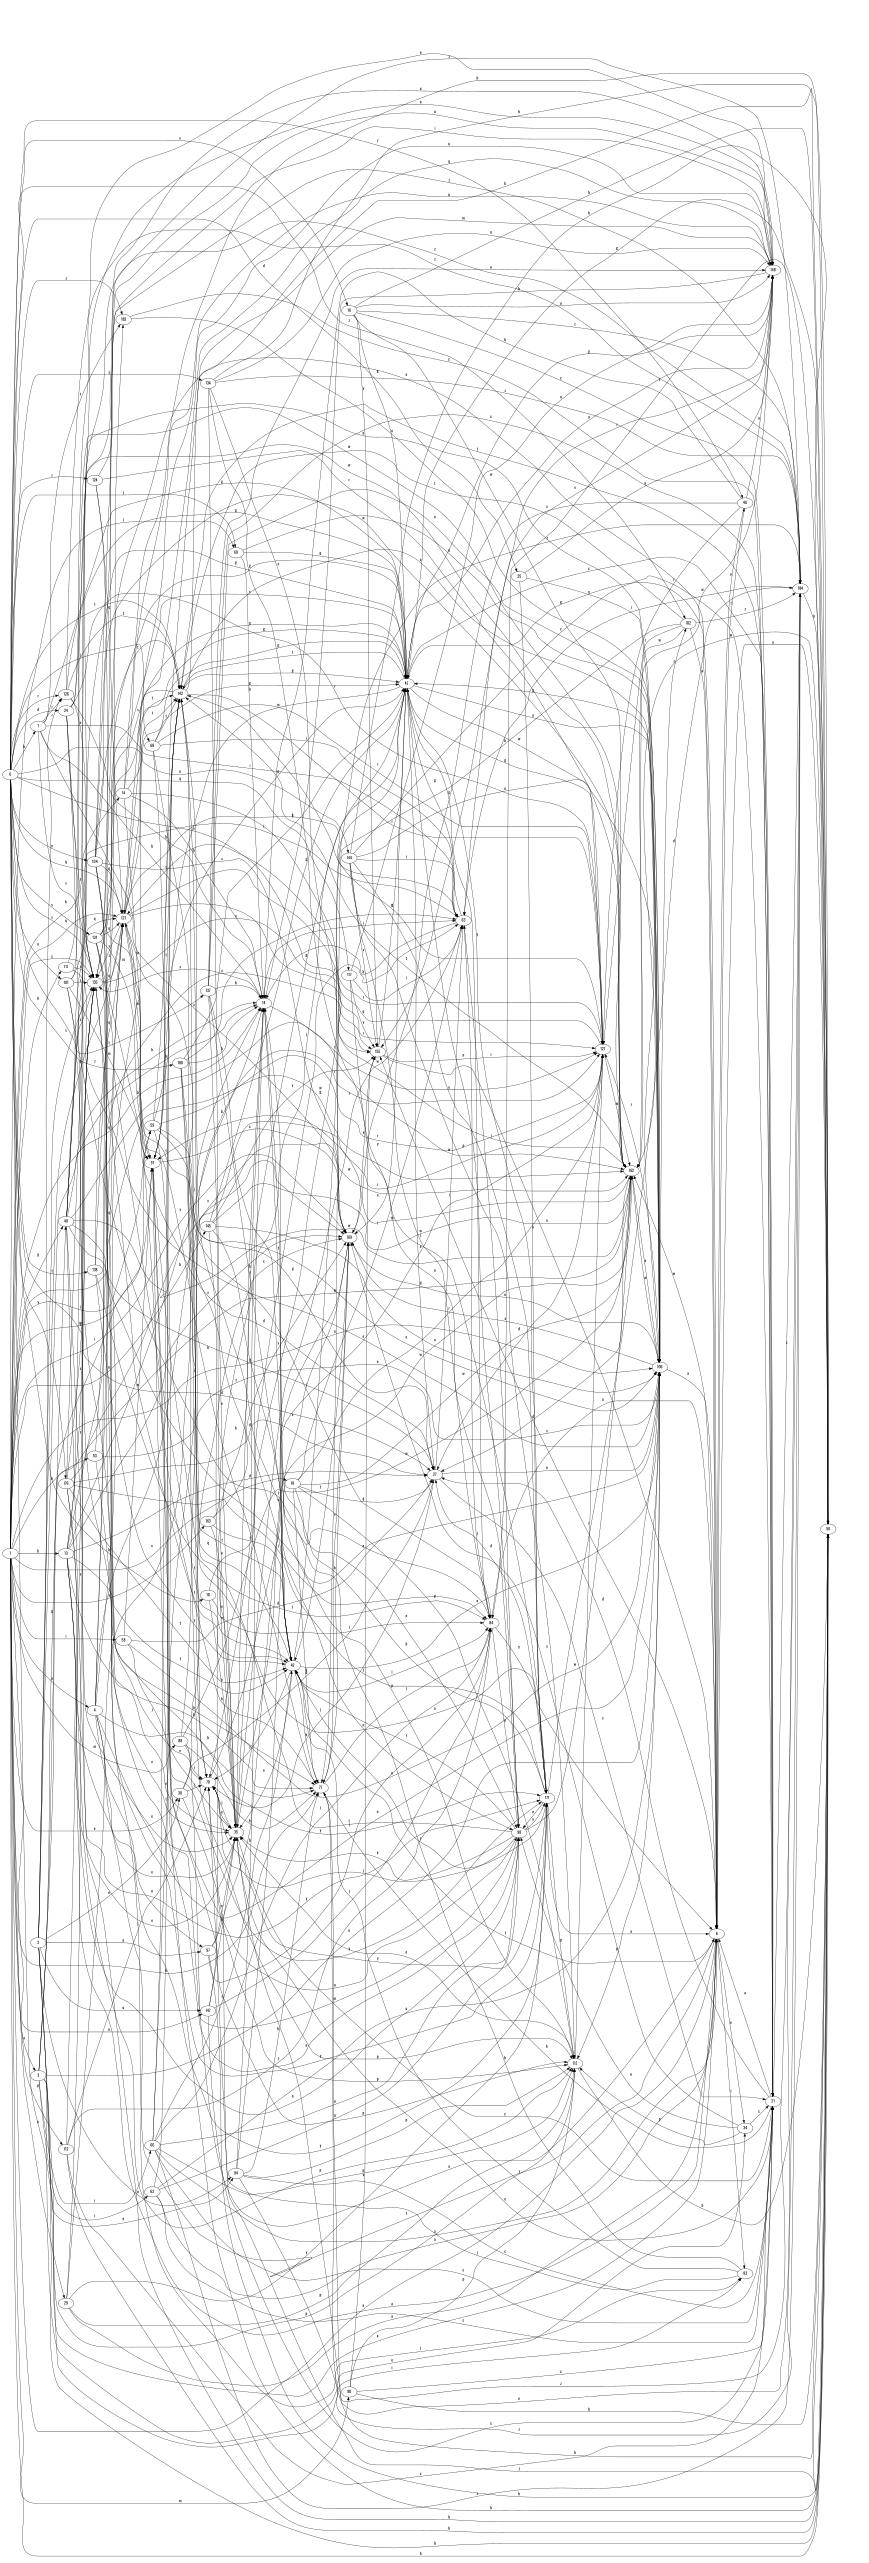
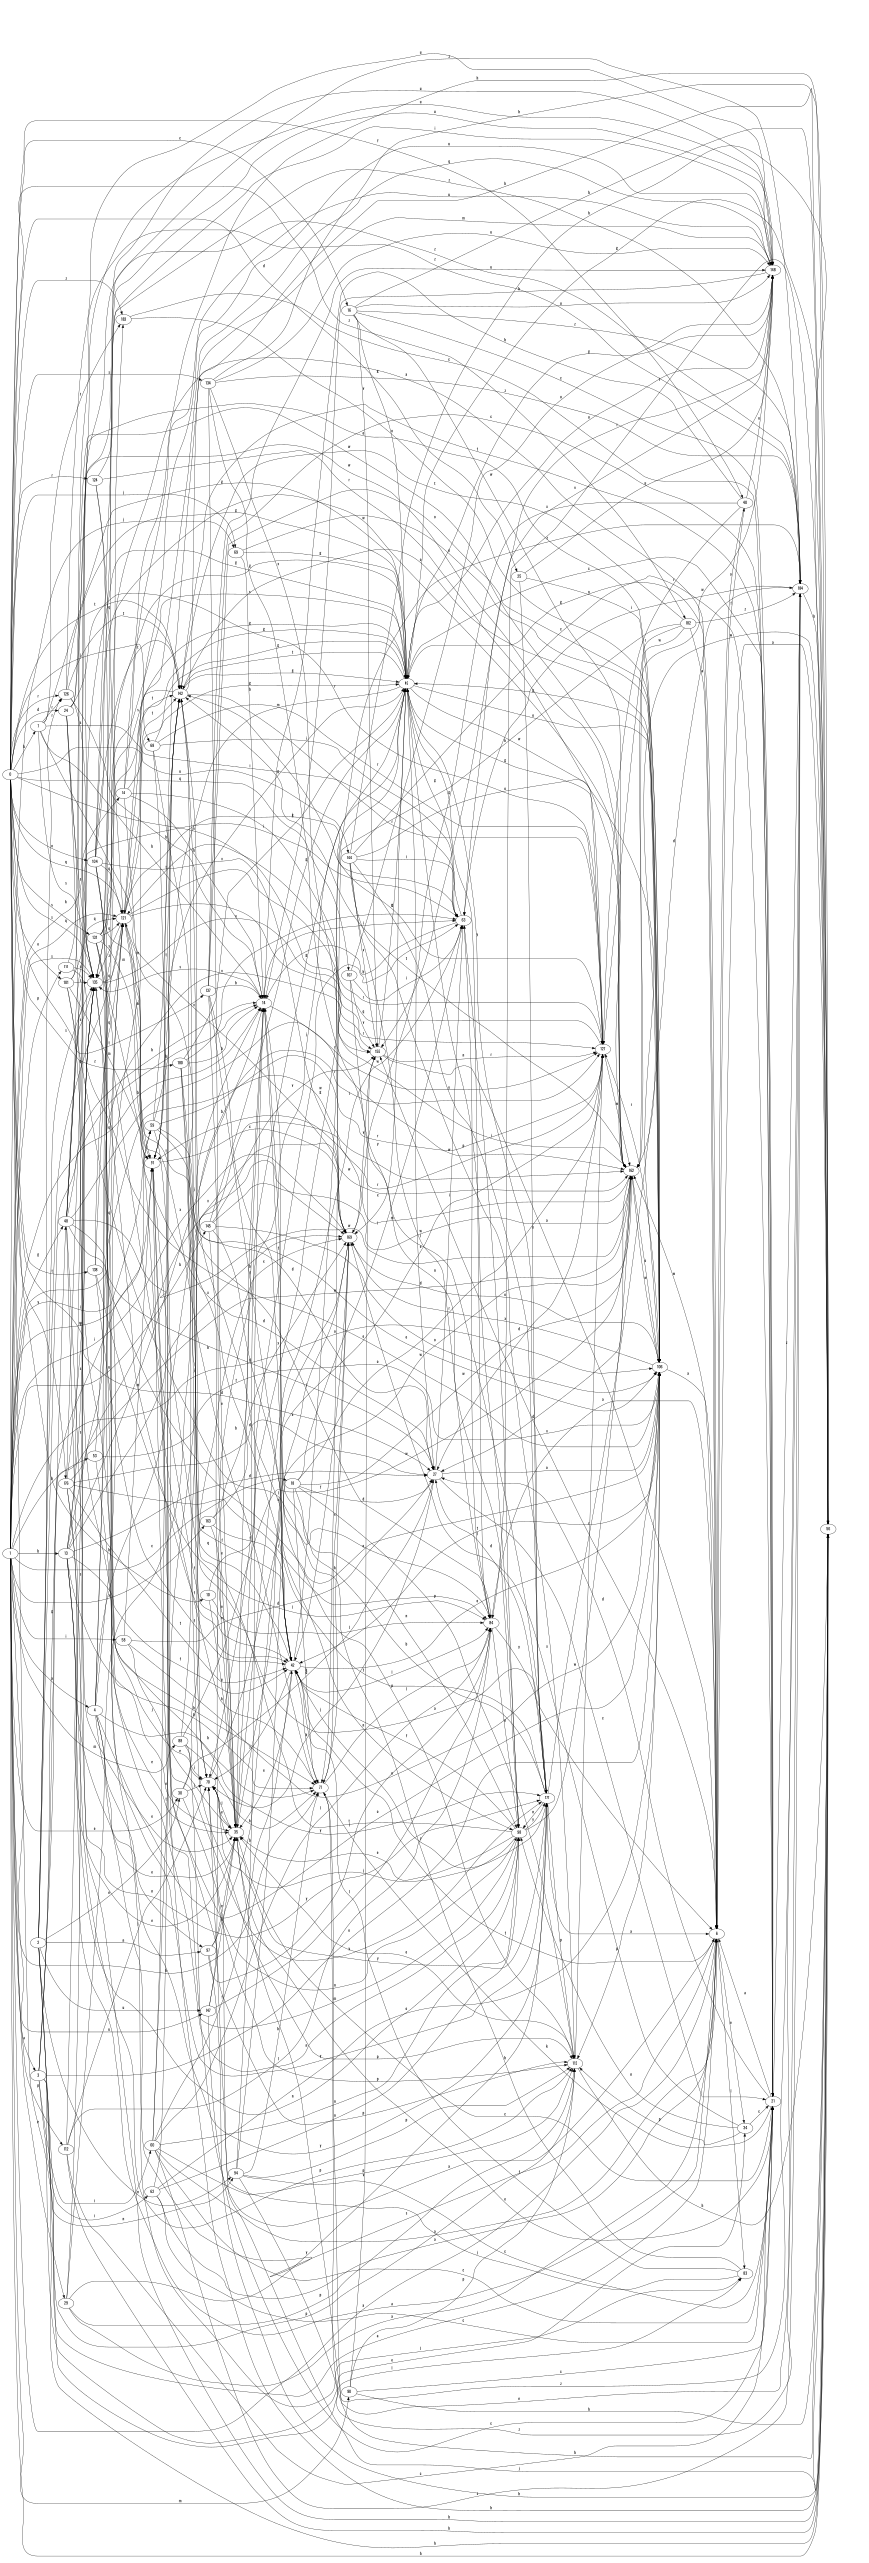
edge "68" -> "142": removed, label "t"
node "117": label "117" -> "107"
edge "106" -> "182": now "106" -> "42"
